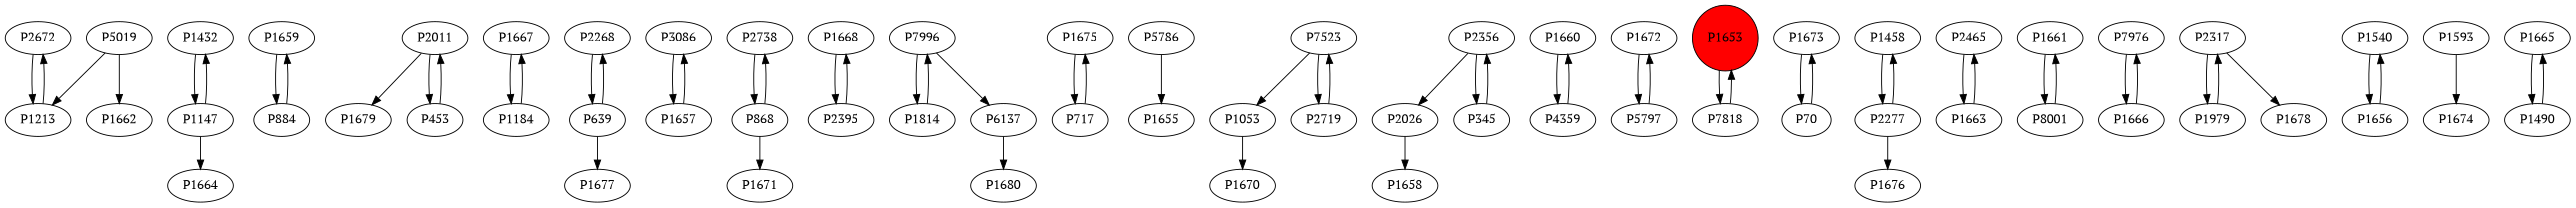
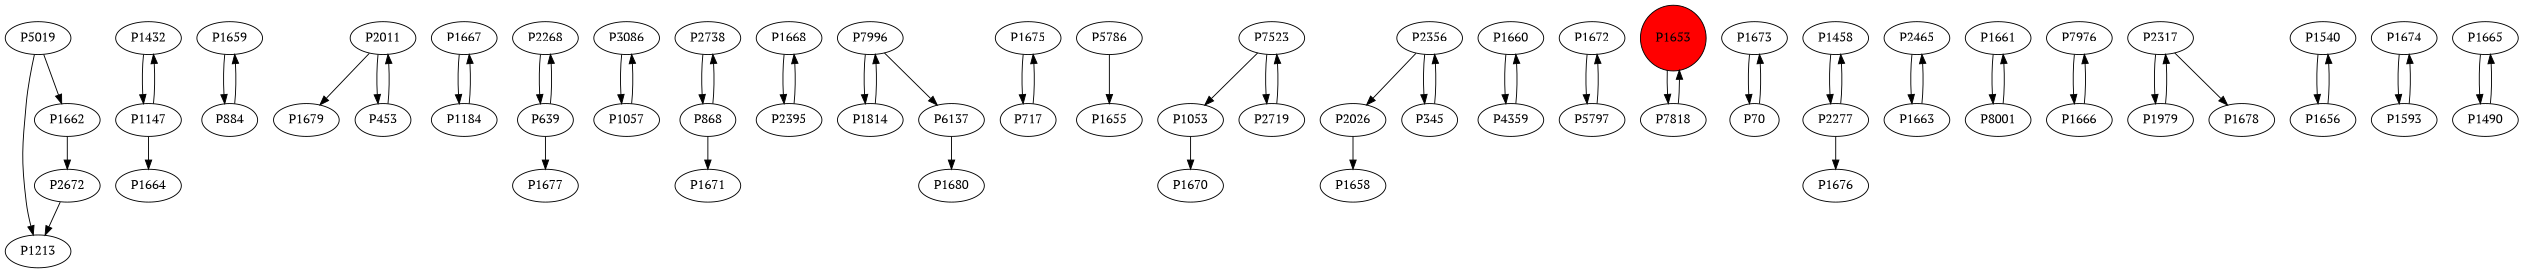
edge "P1674" -> "P1593": added
edge "P1213" -> "P2672": now "P1662" -> "P2672"
node "P1657": label "P1657" -> "P1057"
